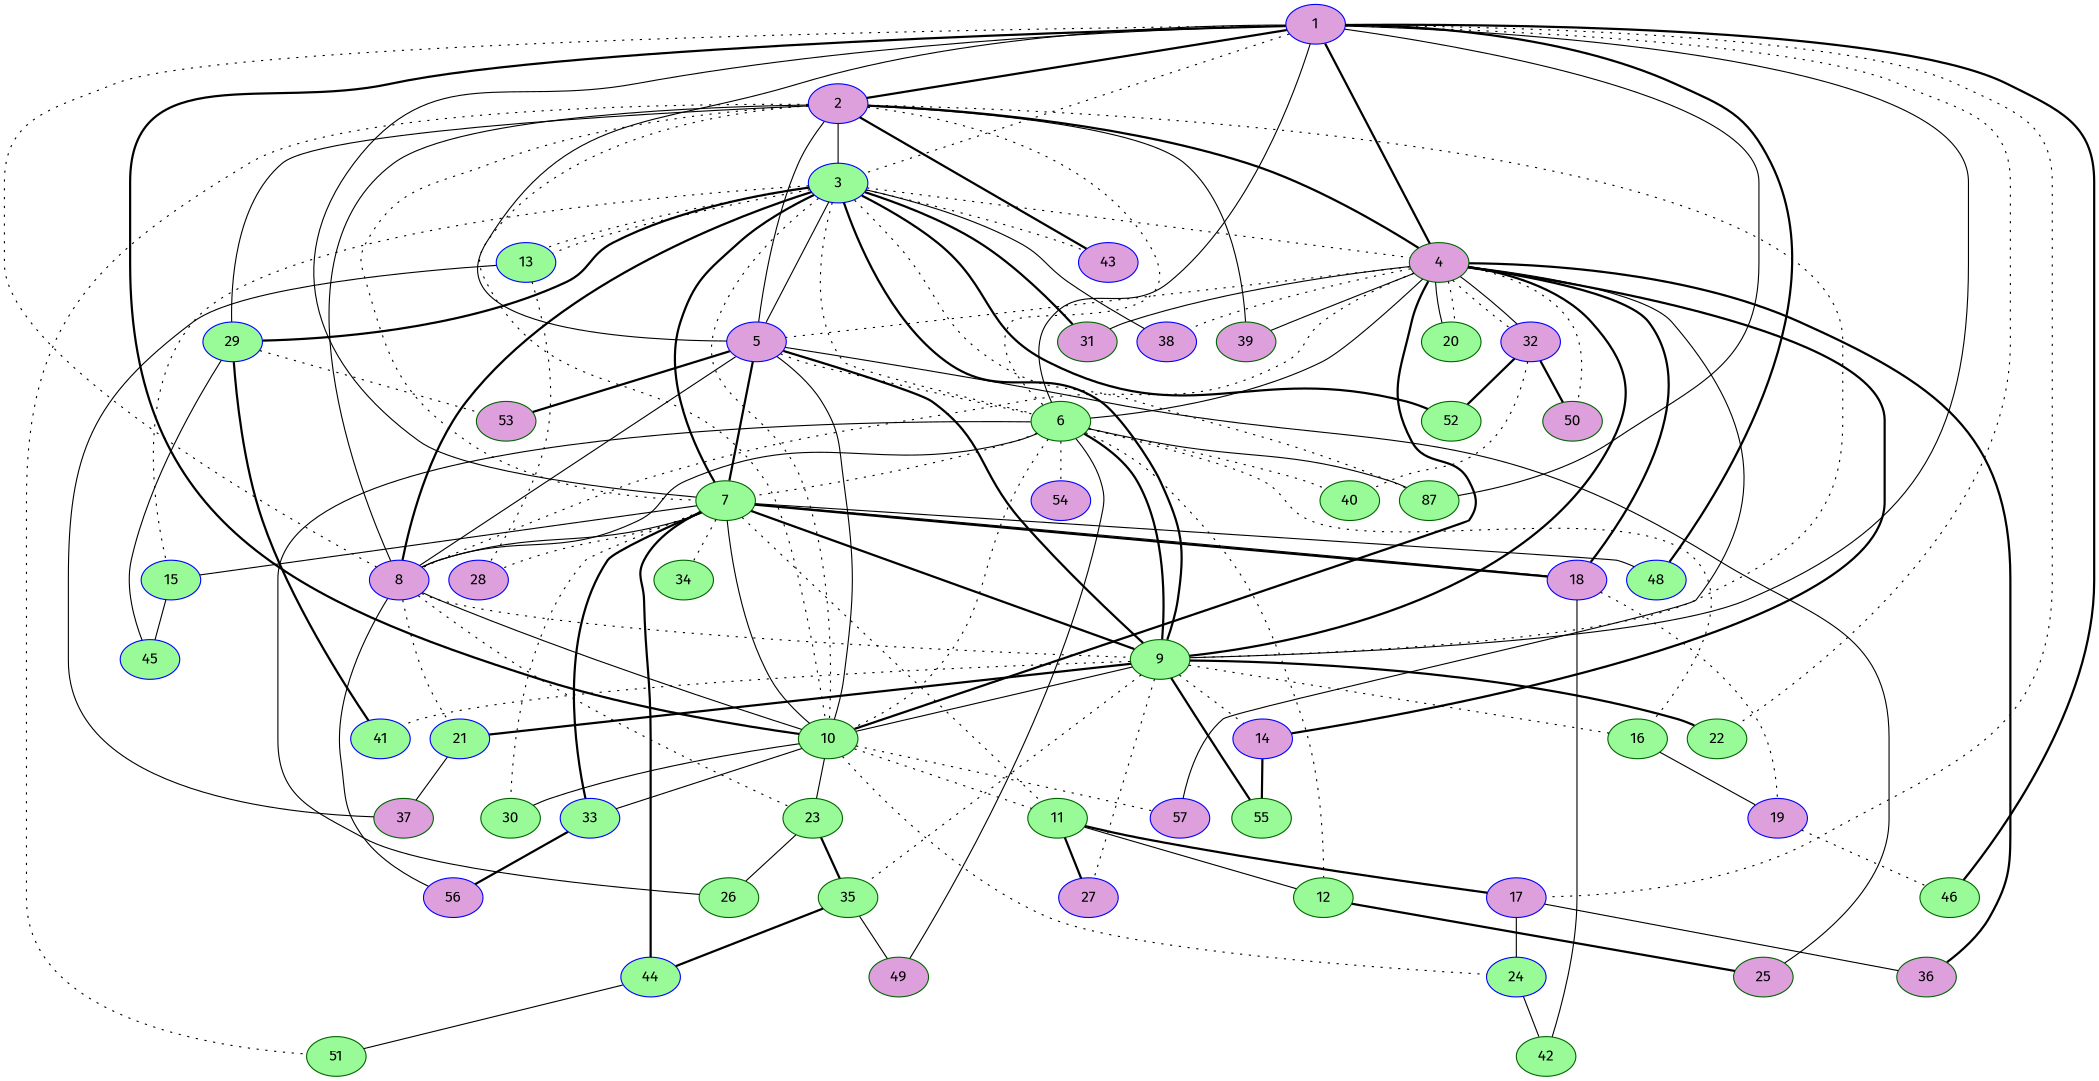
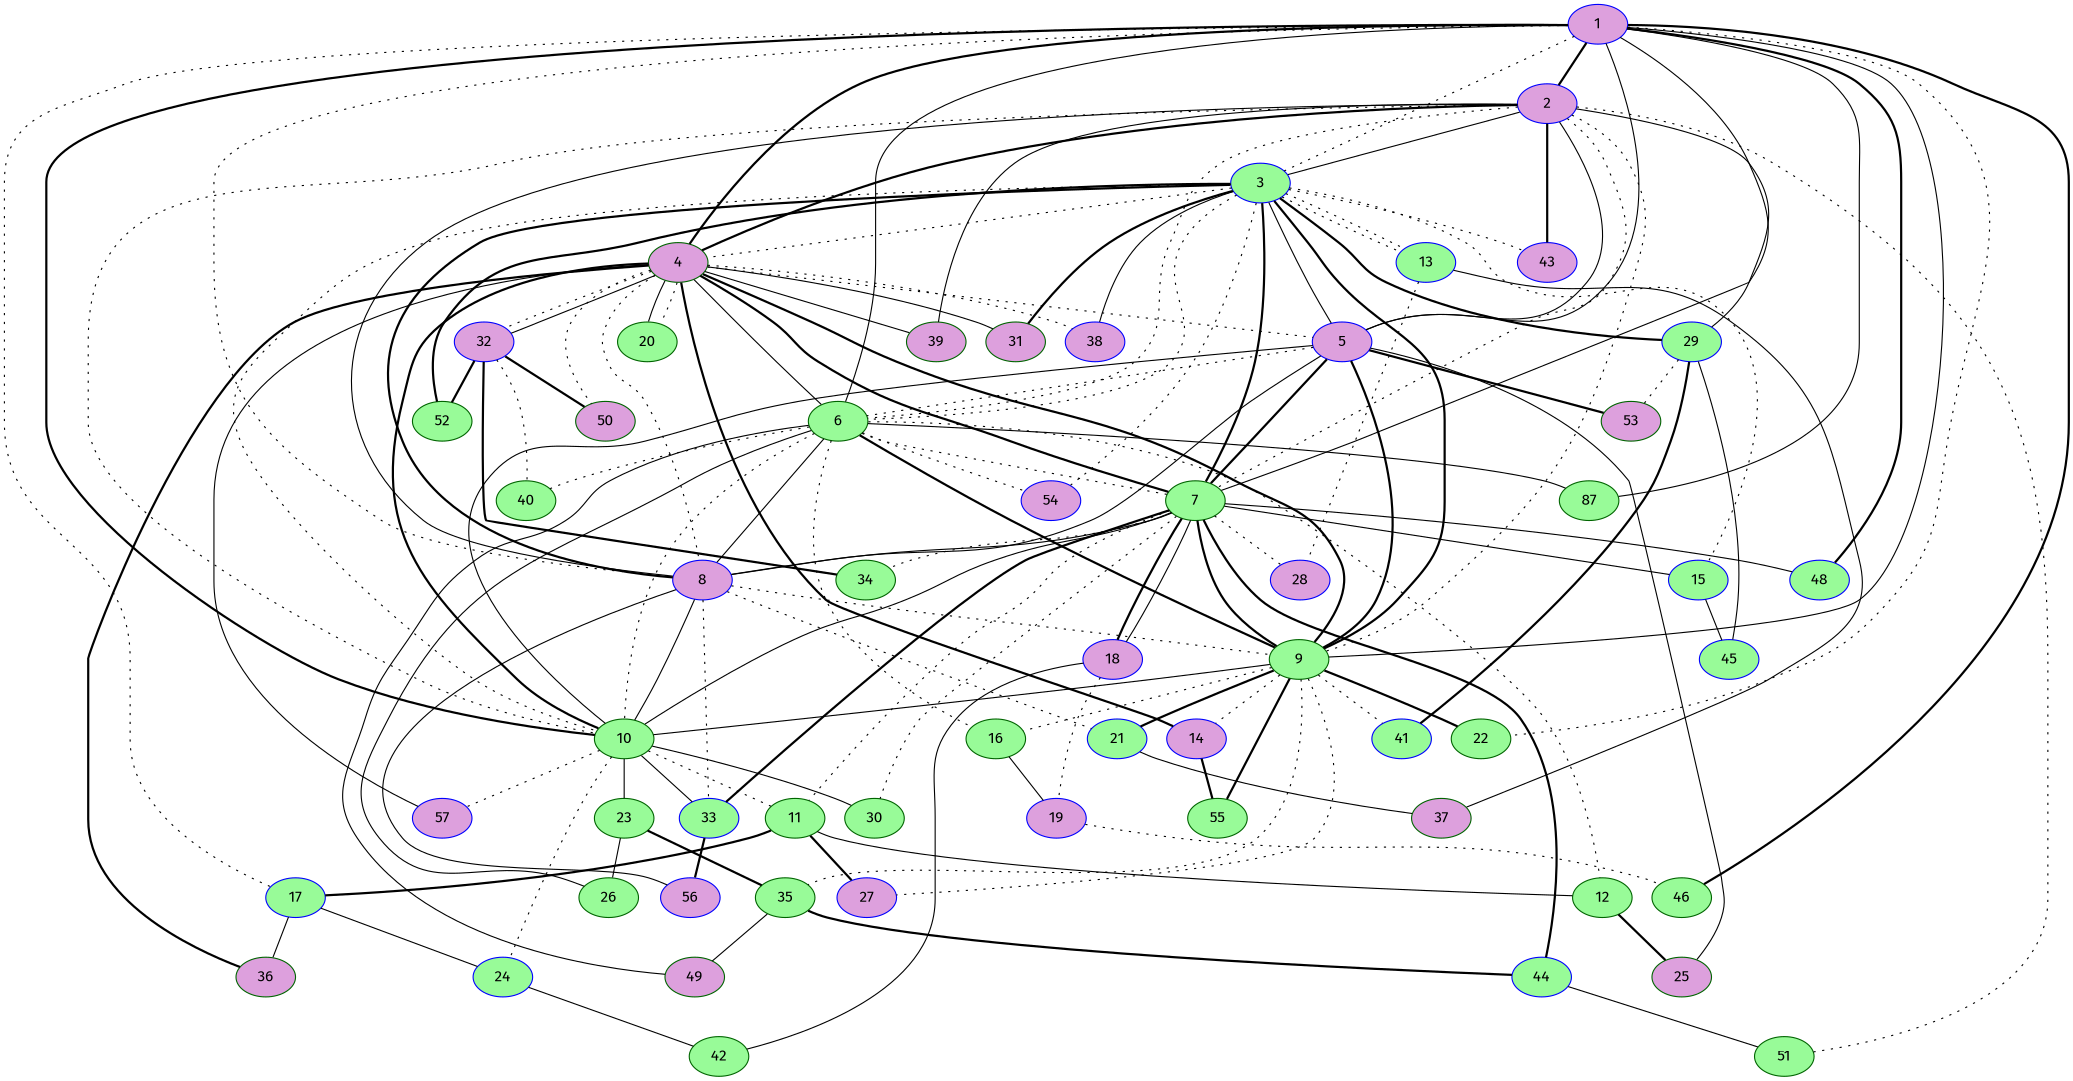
edge "4" -- "18": now "4" -- "7"
edge "3" -- "87": now "3" -- "54"
edge "32" -- "34": added
edge "8" -- "23": now "8" -- "33"
node "17": fillcolor plum -> palegreen
